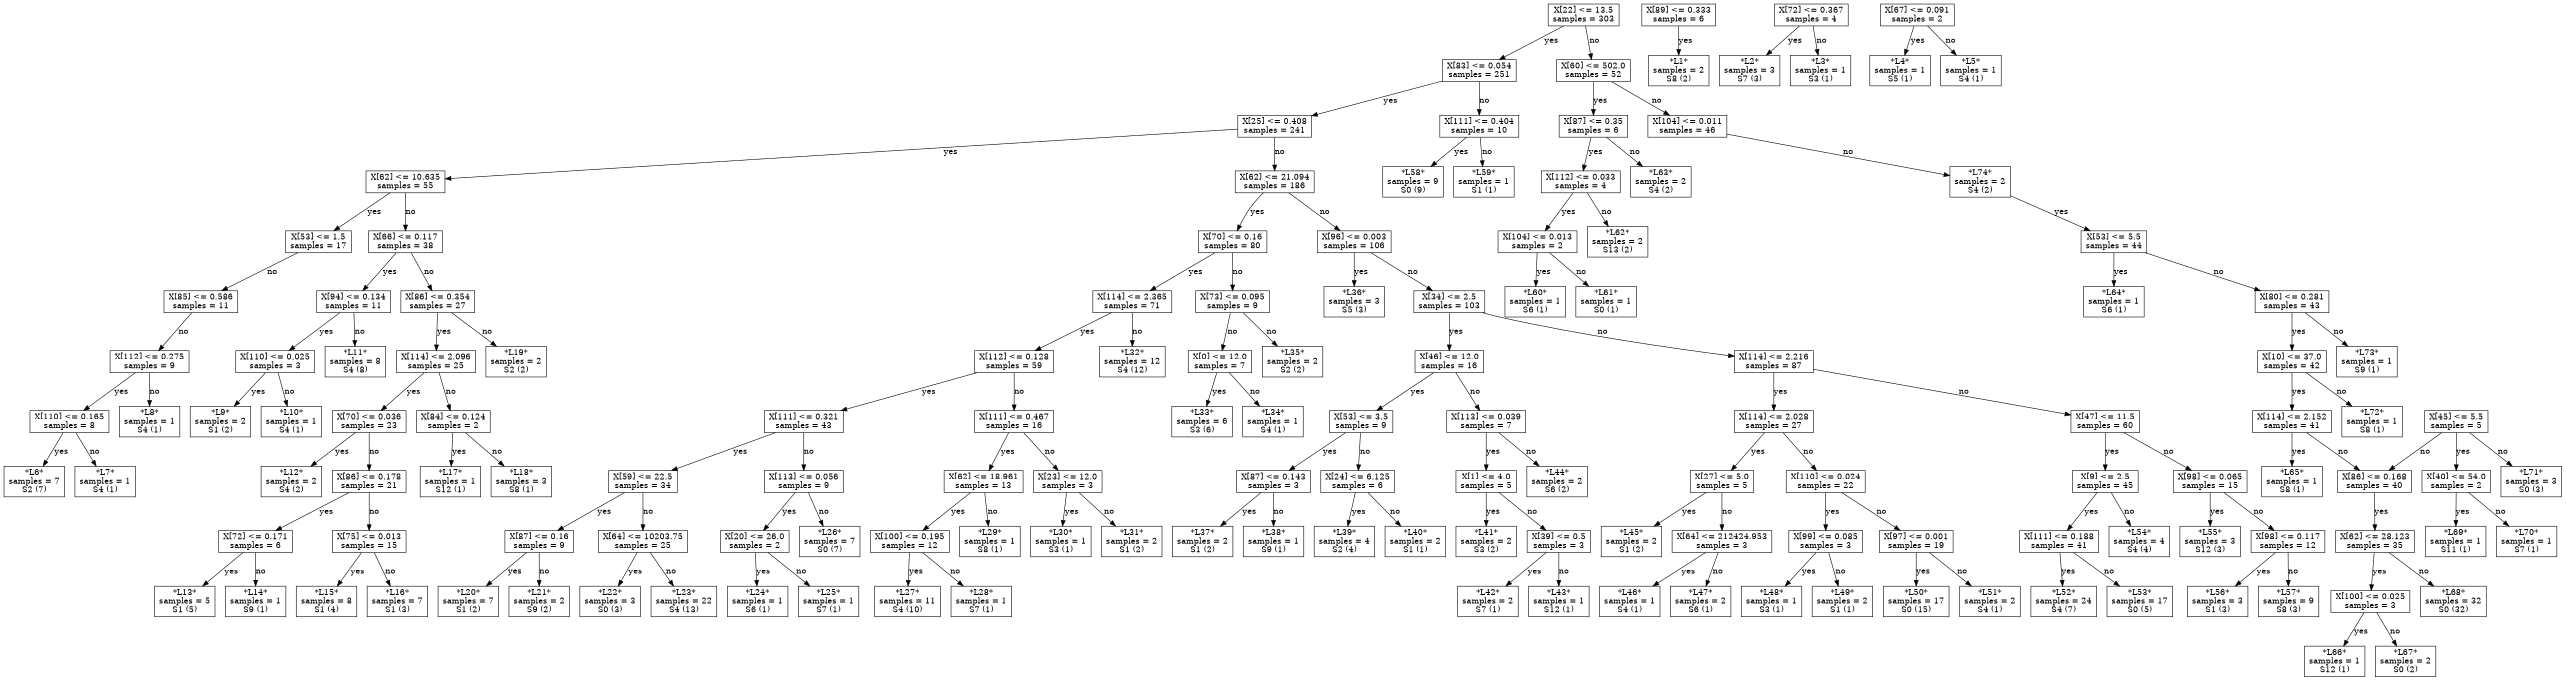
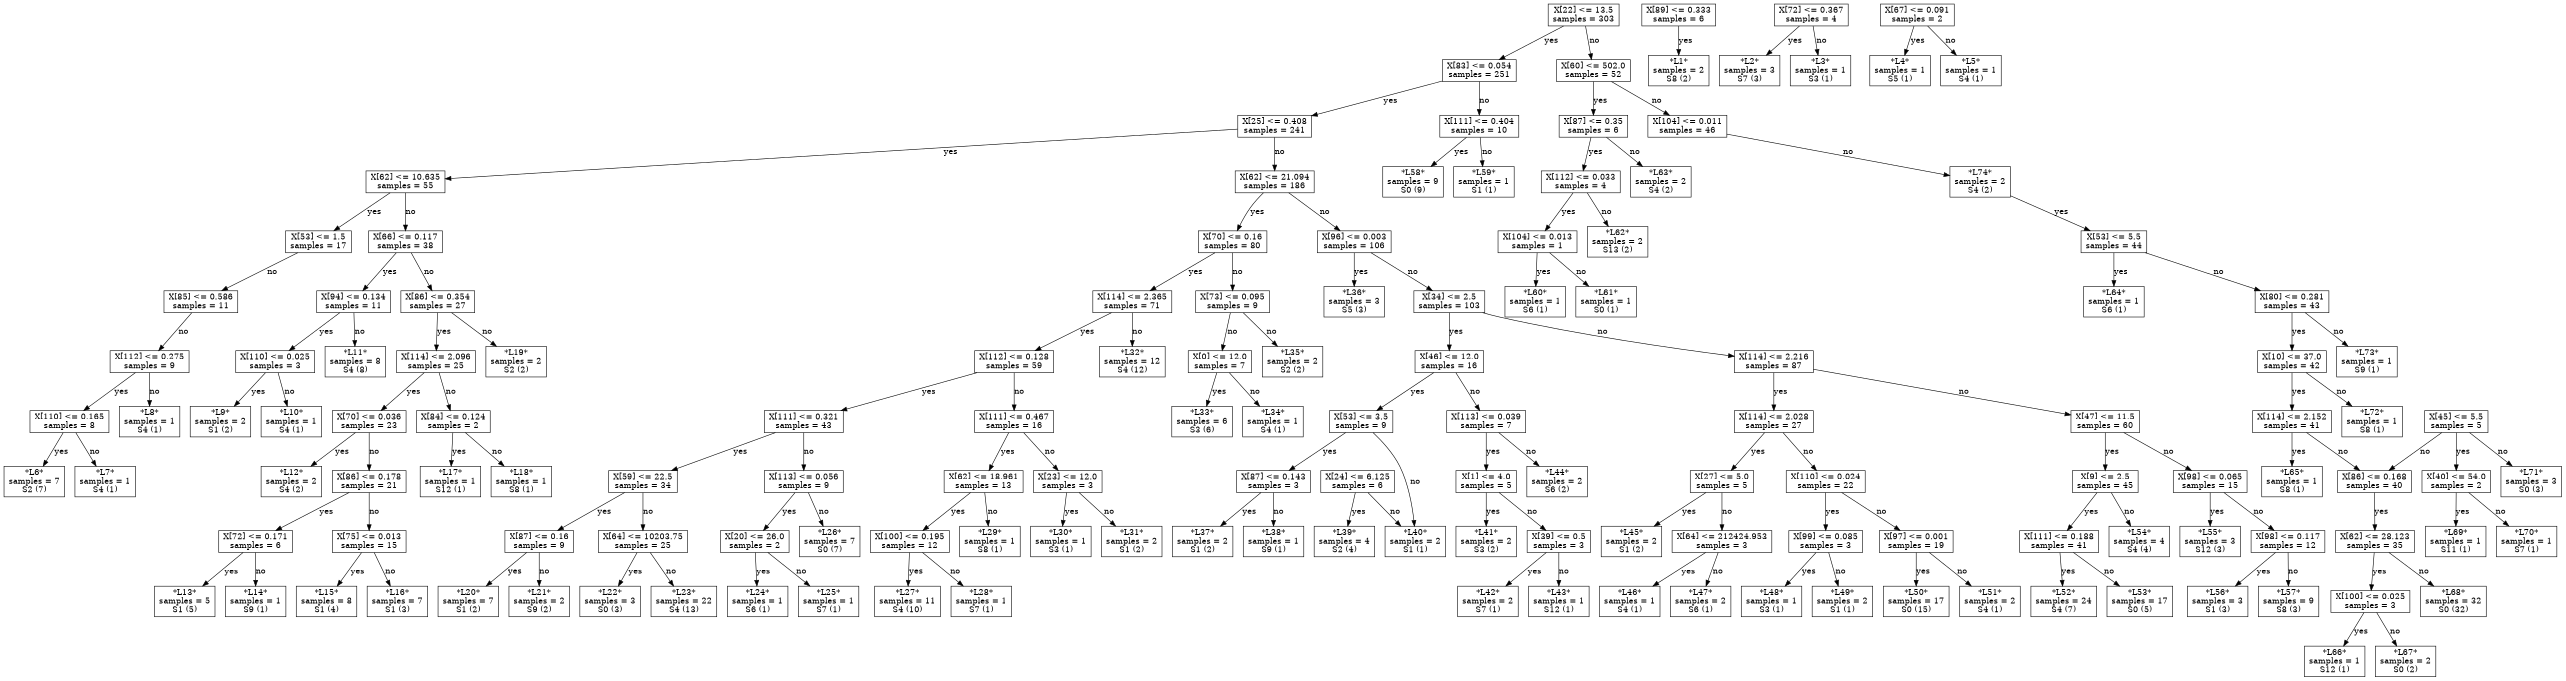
node "X[104] <= 0.013 samples = 2": label "X[104] <= 0.013 samples = 2" -> "X[104] <= 0.013 samples = 1"
edge "X[53] <= 3.5 samples = 9" -> "X[24] <= 6.125 samples = 6": now "X[53] <= 3.5 samples = 9" -> "*L40* samples = 2 S1 (1)"
node "*L18* samples = 3 S8 (1)": label "*L18* samples = 3 S8 (1)" -> "*L18* samples = 1 S8 (1)"
